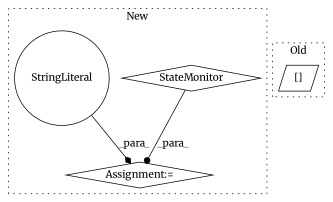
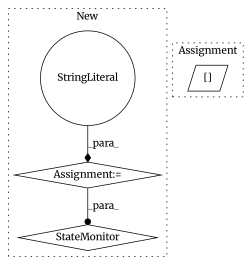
cluster "Old": label "Old" -> "Assignment"
edge "StateMonitor" -> "Assignment:=": reversed
